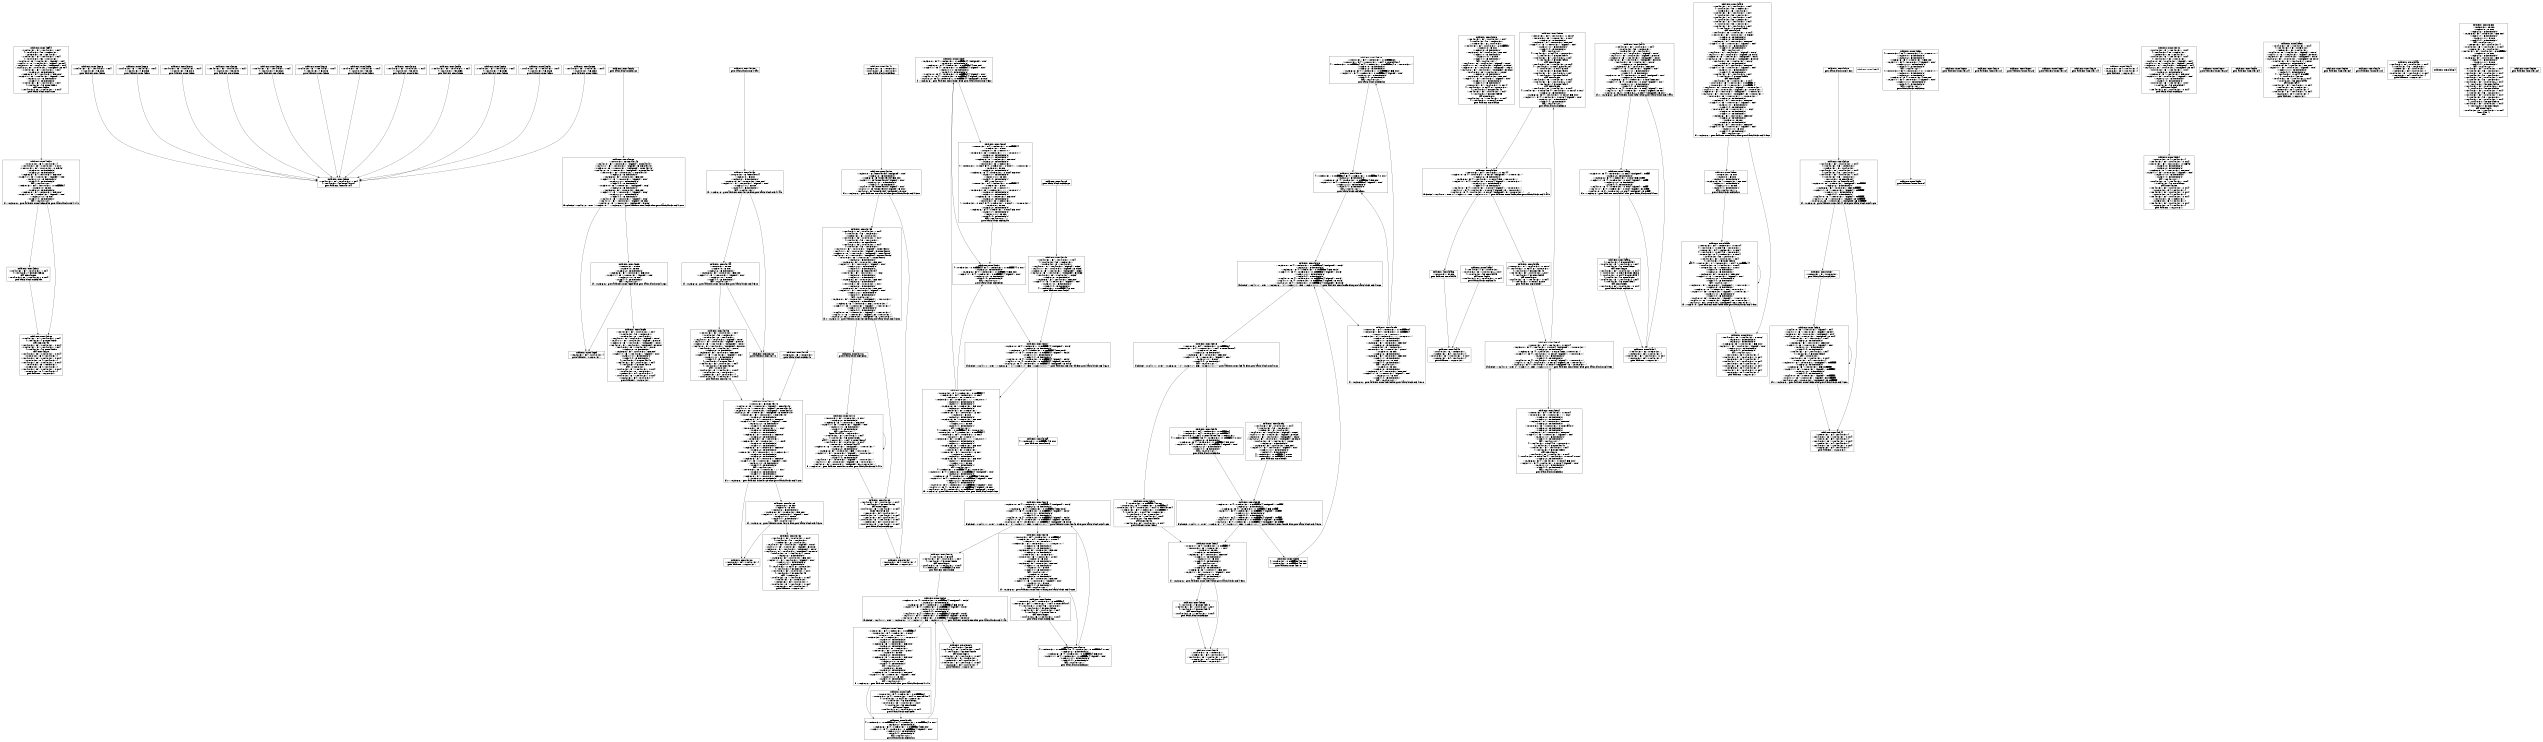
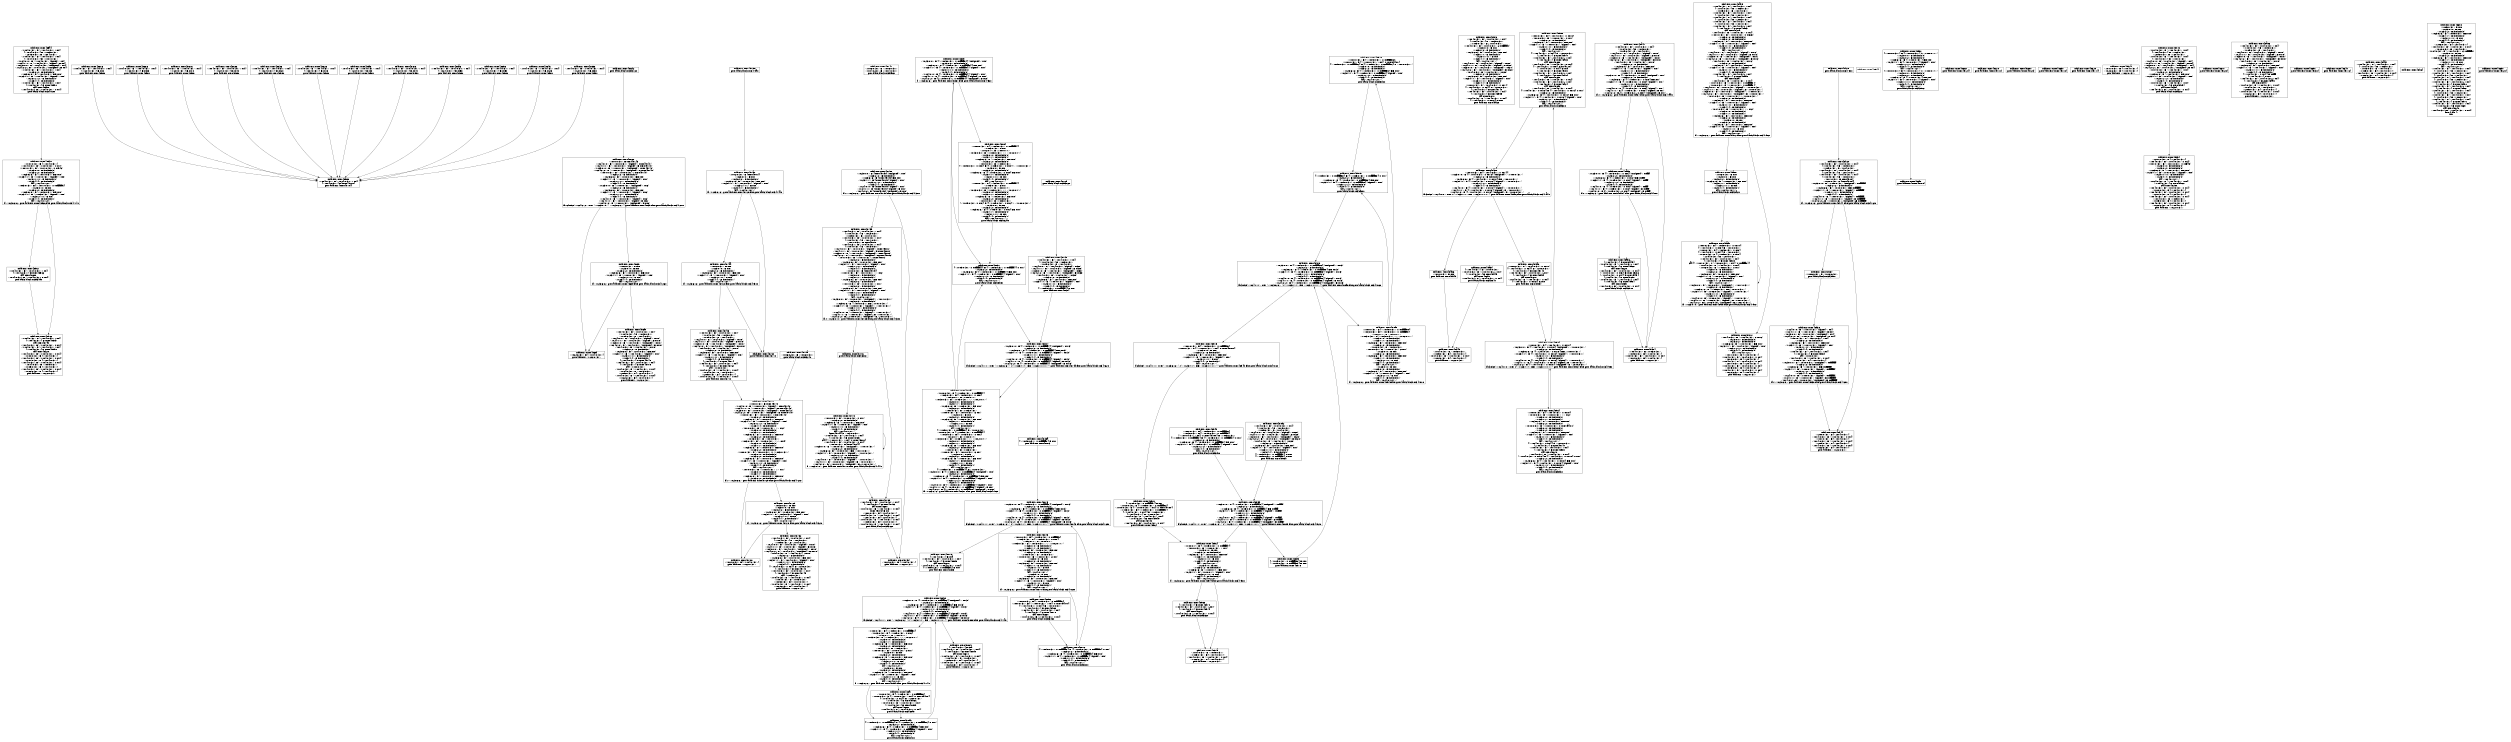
node "Address: 0x80486a0 goto address [0x8049134]": removed
node "Address: 0x80387c8 goto address 0x8048710": label "Address: 0x80387c8 goto address 0x8048710" -> "Address: 0x80487c8 goto address 0x8048710"
